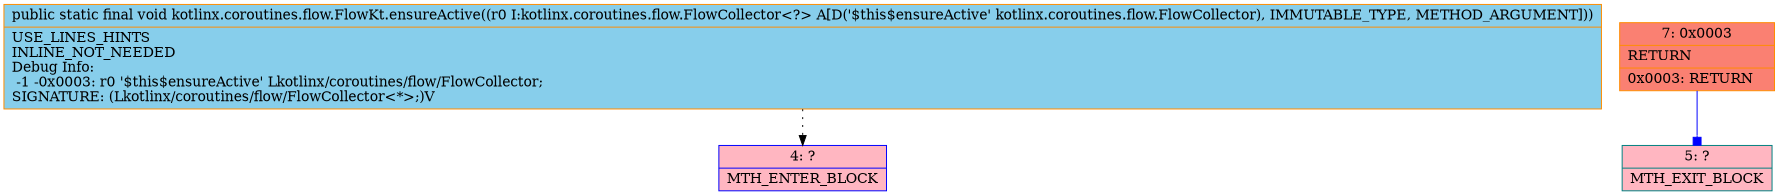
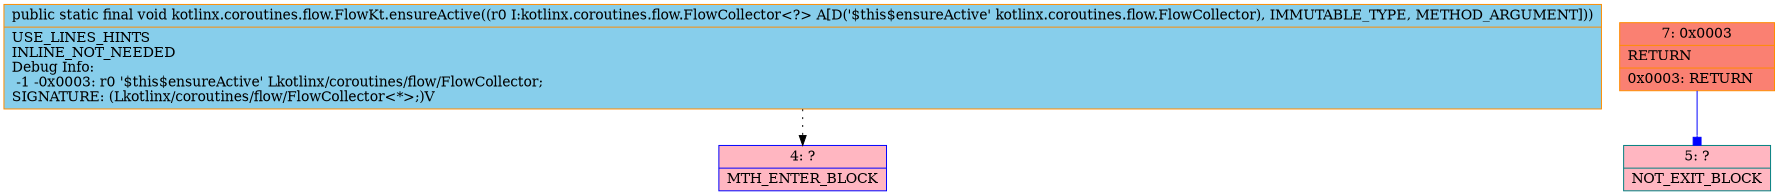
node "5: ?": text "MTH_EXIT_BLOCK" -> "NOT_EXIT_BLOCK"
